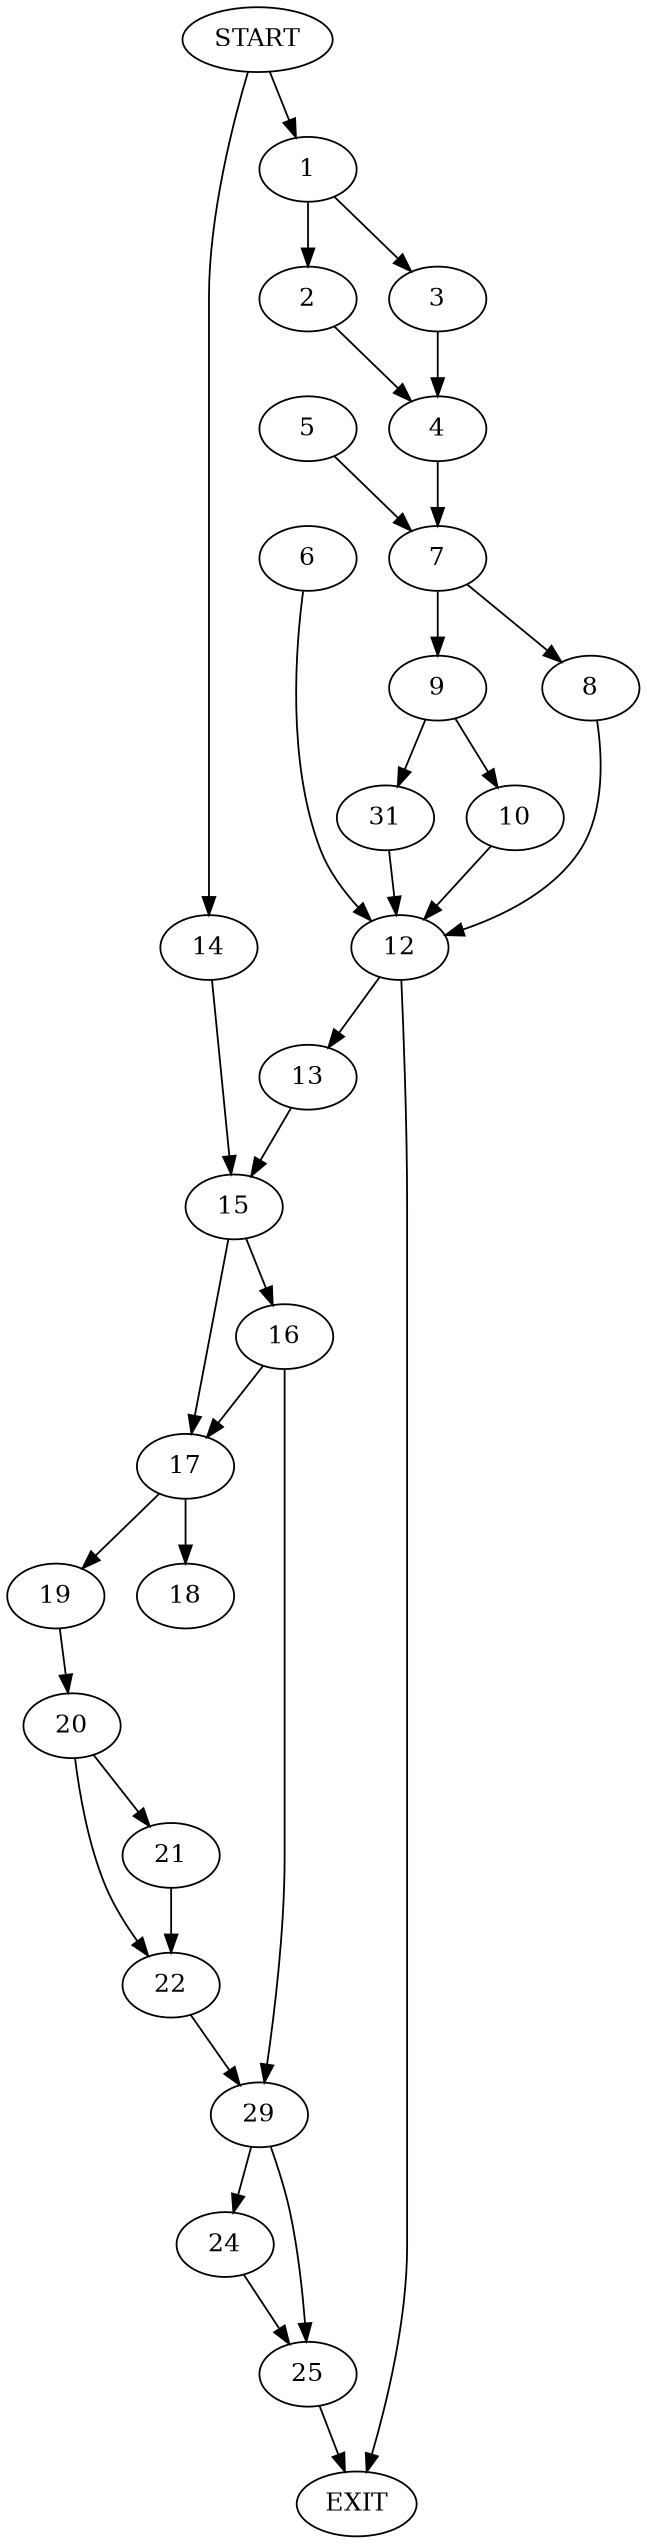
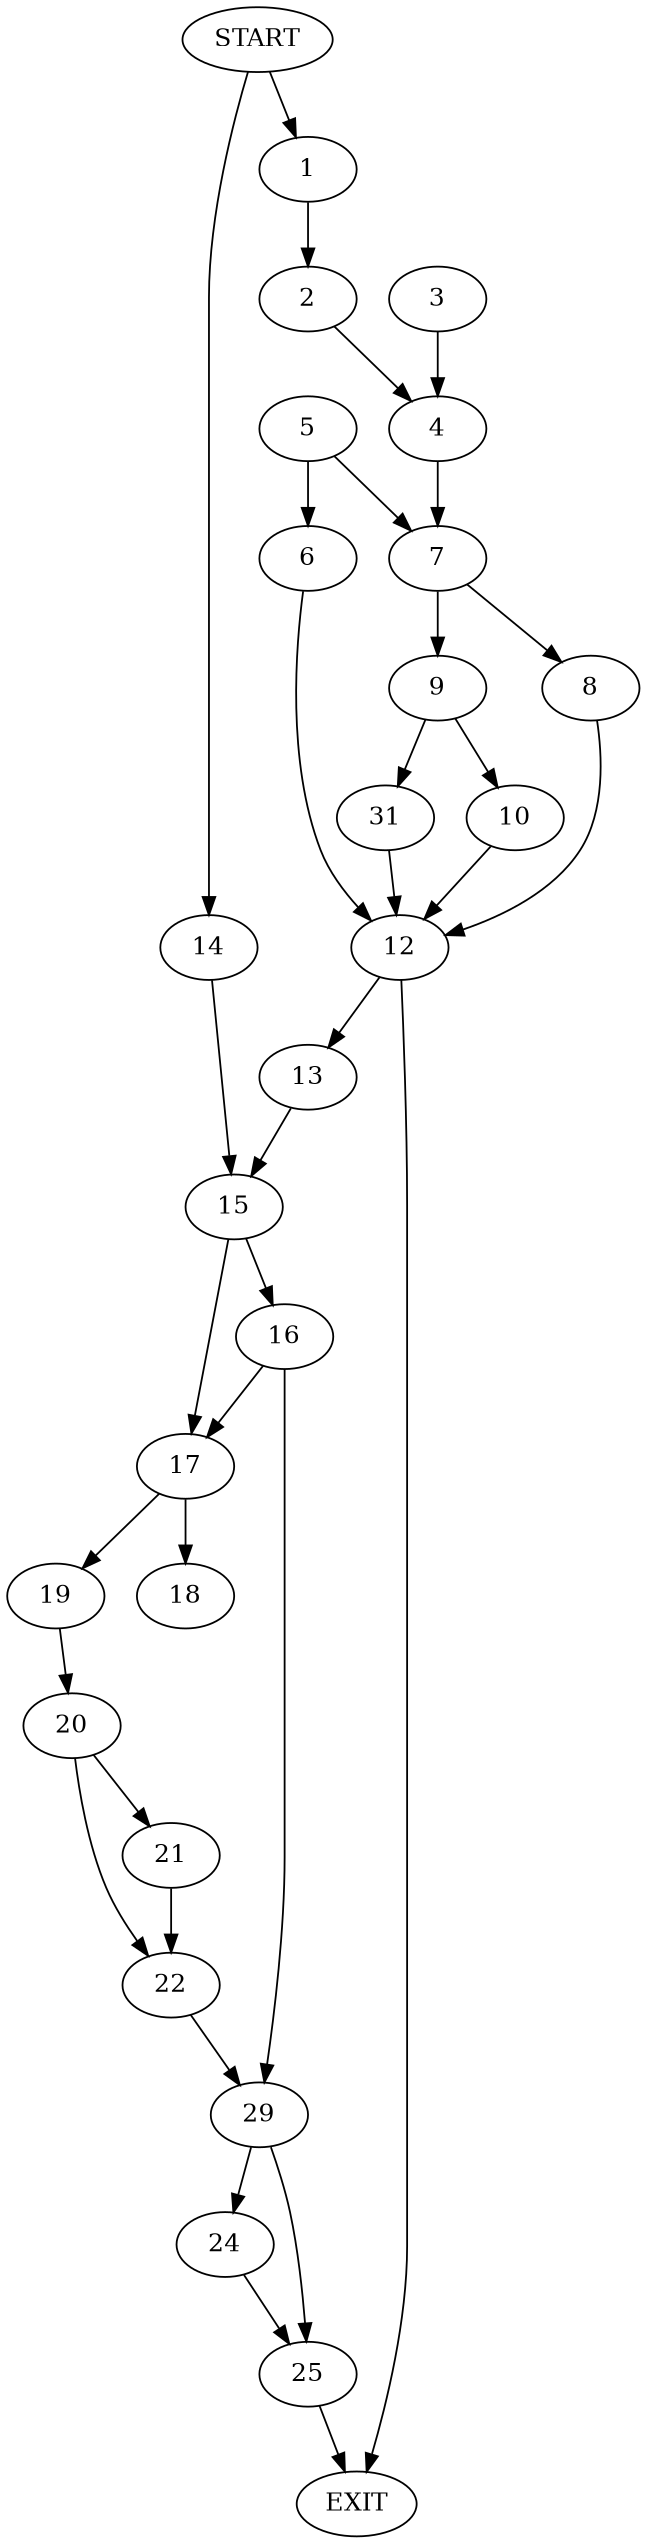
edge "1" -> "3": removed
edge "5" -> "6": added
